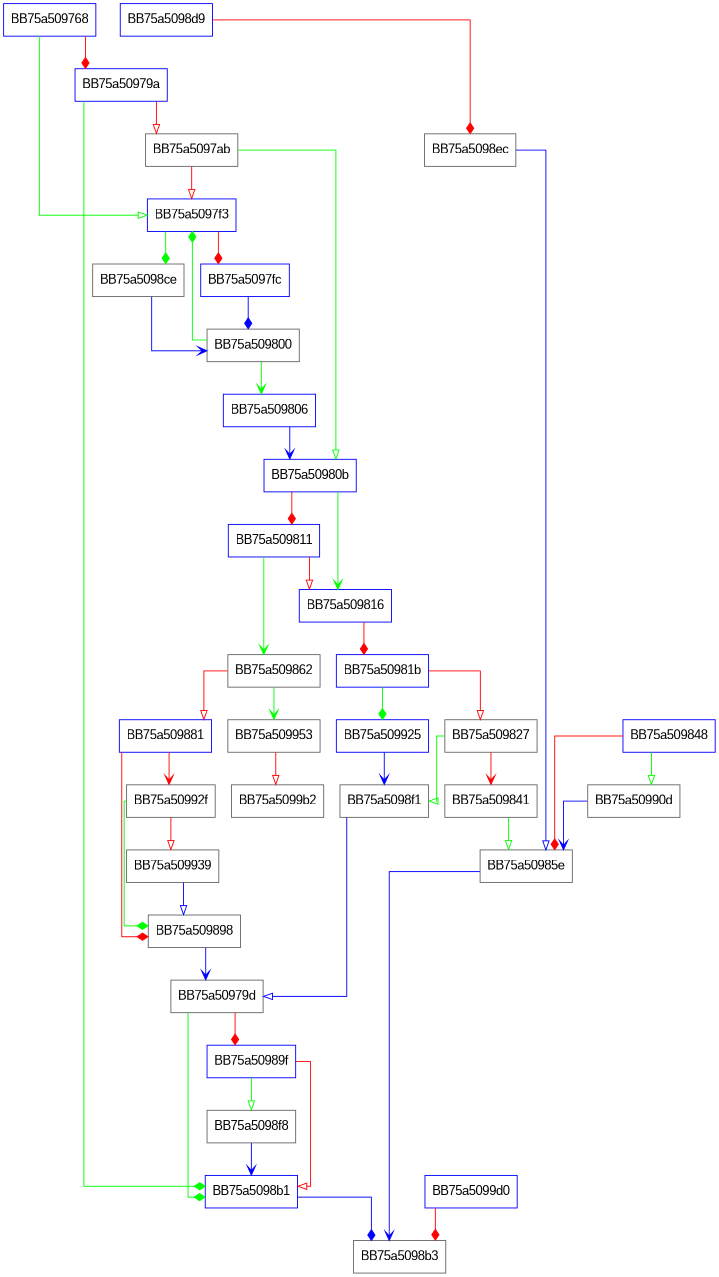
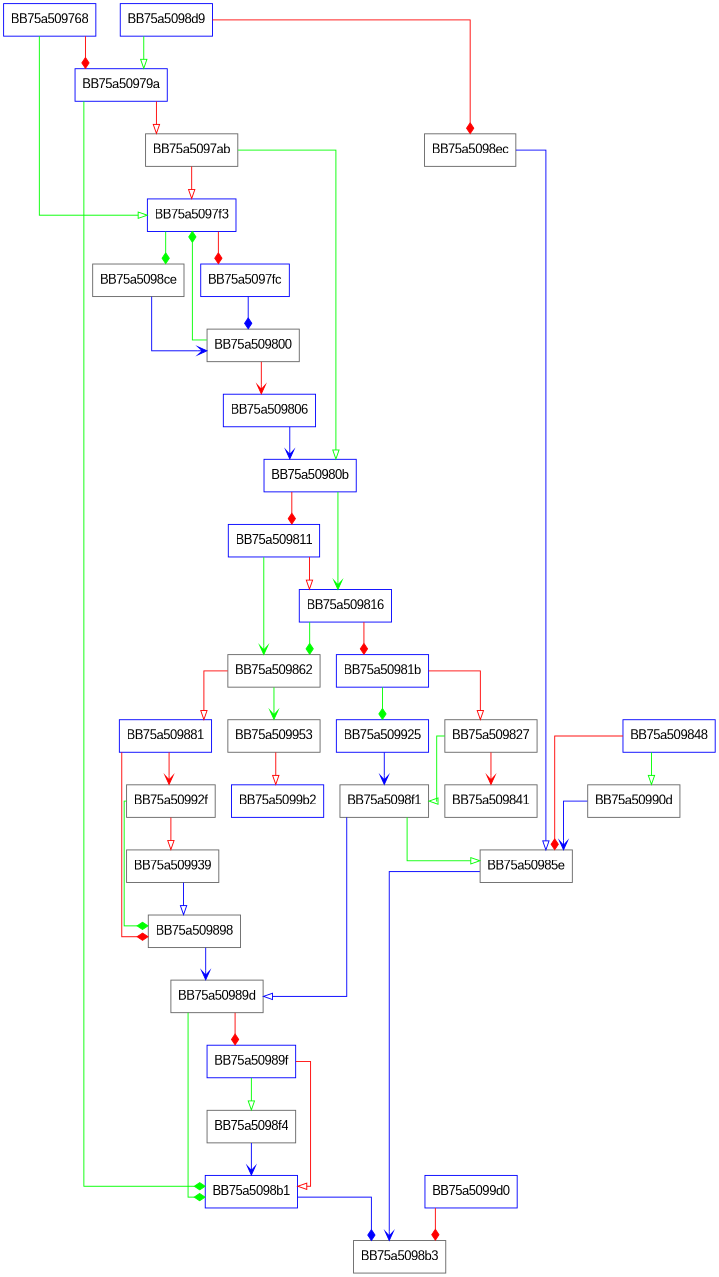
edge "BB75a5098d9" -> "BB75a50979a": added
edge "BB75a509800" -> "BB75a509806": color green -> red
edge "BB75a509816" -> "BB75a509862": added
node "BB75a5099b2": color gray40 -> blue
edge "BB75a509841" -> "BB75a50985e": now "BB75a5098f1" -> "BB75a50985e"
node "BB75a50979d": label "BB75a50979d" -> "BB75a50989d"
node "BB75a5098f8": label "BB75a5098f8" -> "BB75a5098f4"
